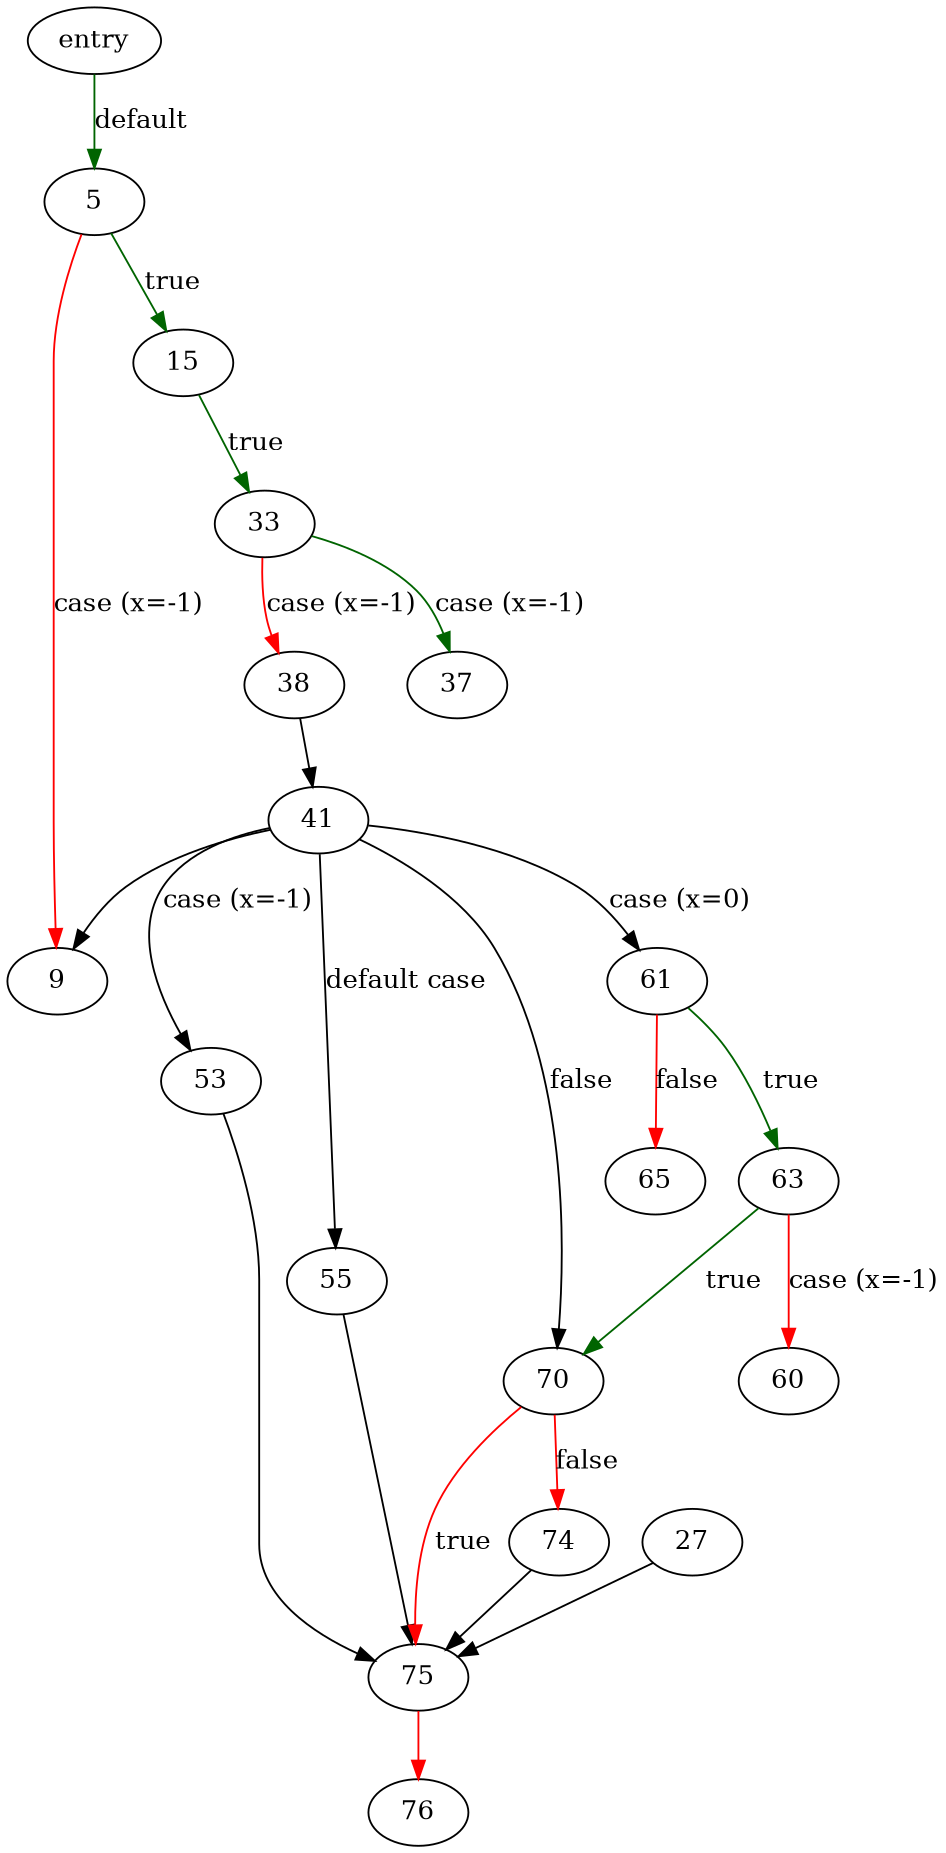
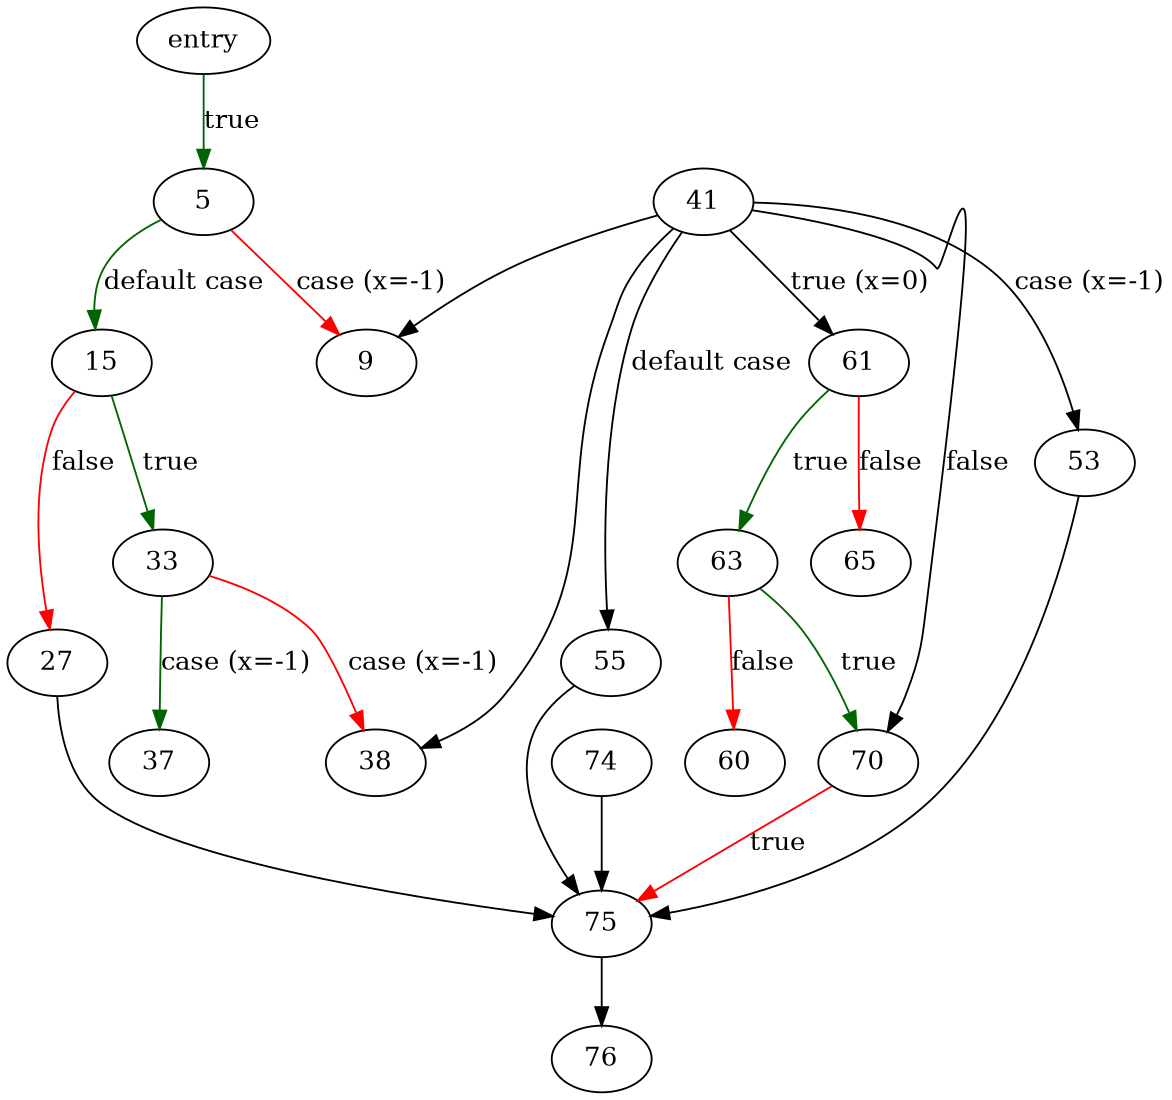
edge "entry" -> "5": label "default" -> "true"
edge "5" -> "15": label "true" -> "default case"
edge "15" -> "27": added, label "false"
edge "38" -> "41": reversed
edge "41" -> "61": label "case (x=0)" -> "true (x=0)"
edge "63" -> "60": label "case (x=-1)" -> "false"
edge "70" -> "74": removed, label "false"
edge "75" -> "76": color red -> black
